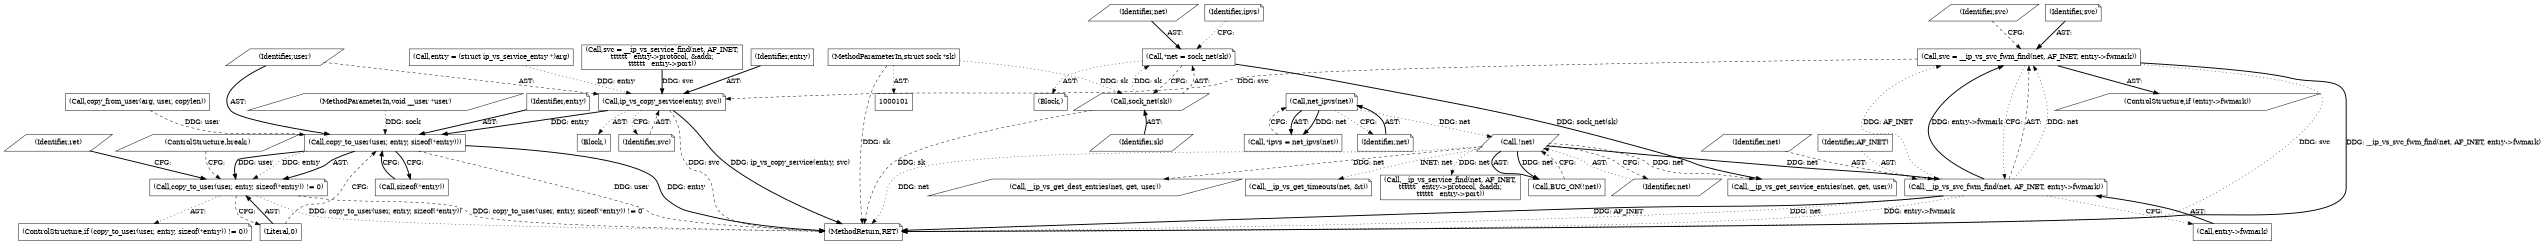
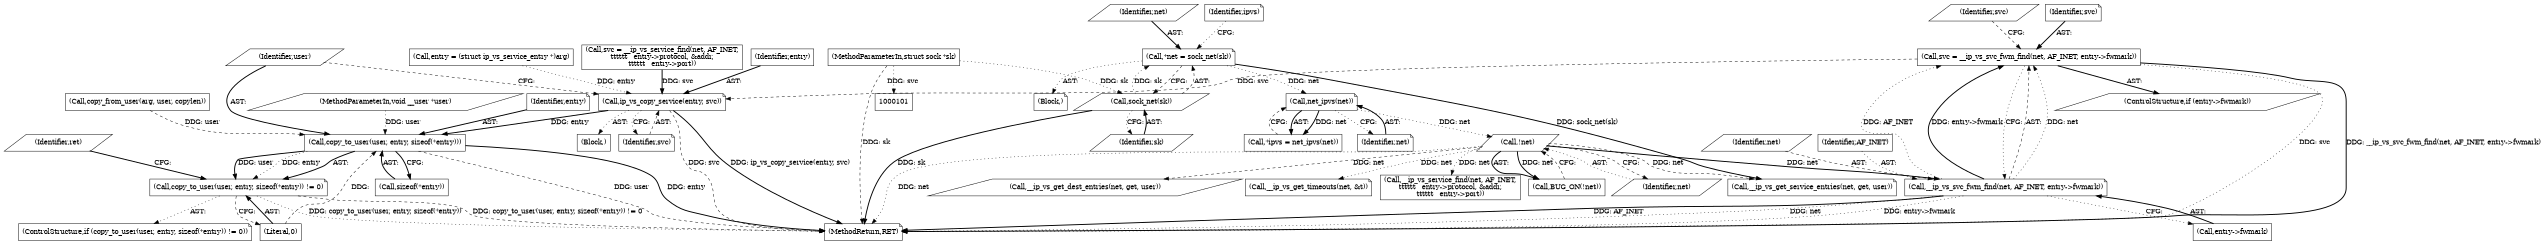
edge "(Call,*net = sock_net(sk))" -> "(Call,net_ipvs(net))": added, label "DDG: net"
edge "(Identifier,user)" -> "(Call,ip_vs_copy_service(entry, svc))": label "AST: " -> "CFG: "
edge "(MethodParameterIn,struct sock *sk)" -> "1000101": label "AST: " -> "DDG: svc"
edge "(Call,sock_net(sk))" -> "(Identifier,sk)": added, label "CFG:"
edge "(MethodParameterIn,void __user *user)" -> "(Call,copy_to_user(user, entry, sizeof(*entry)))": label "DDG: sock" -> "DDG: user"
edge "(Call,sock_net(sk))" -> "(MethodReturn,RET)": style dashed -> bold
node "(ControlStructure,break;)": removed
edge "(Call,sizeof(*entry))" -> "(Call,copy_to_user(user, entry, sizeof(*entry)))": label "CFG: " -> "AST: "
edge "(Call,!net)" -> "(Call,__ip_vs_get_timeouts(net, &t))": label "INET: net" -> "DDG: net"
edge "(Literal,0)" -> "(Call,copy_to_user(user, entry, sizeof(*entry)))": label "CFG: " -> "DDG: "
